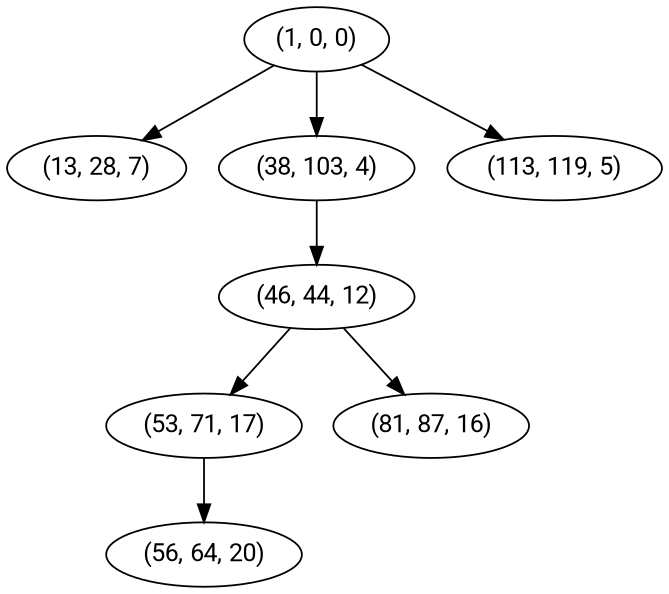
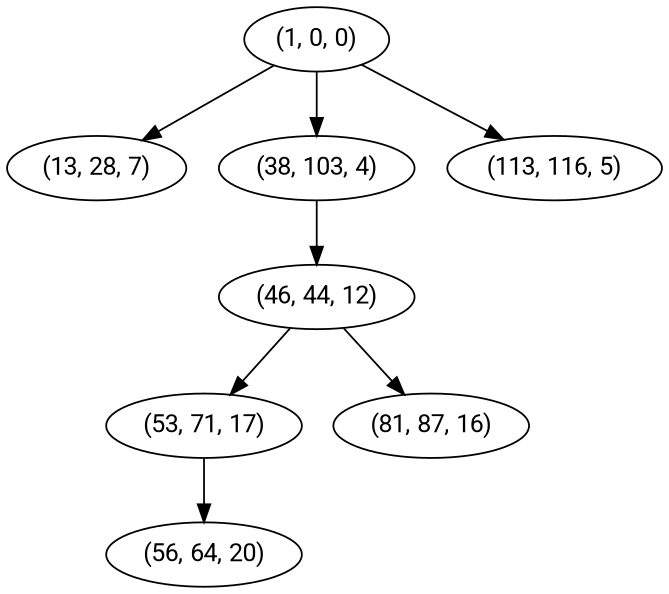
node "(113, 119, 5)": label "(113, 119, 5)" -> "(113, 116, 5)"
